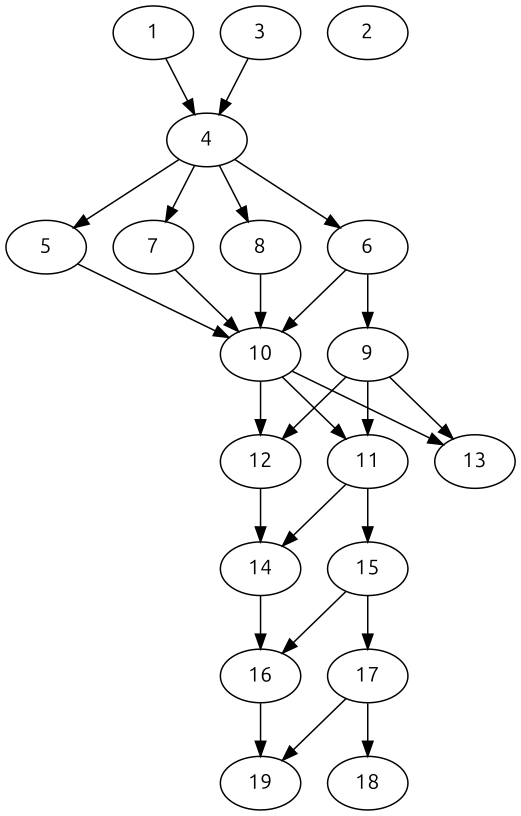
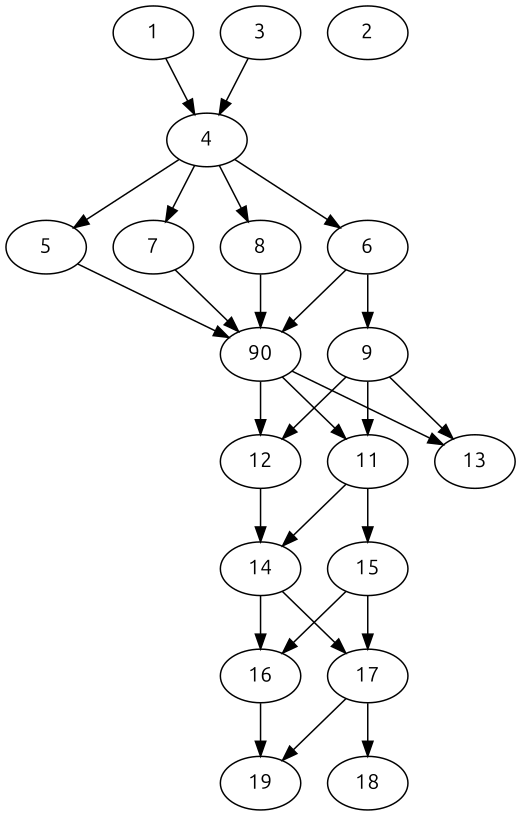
node "10": label "10" -> "90"
edge "14" -> "17": added
